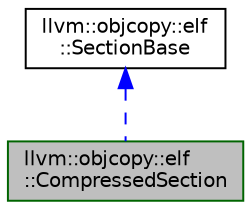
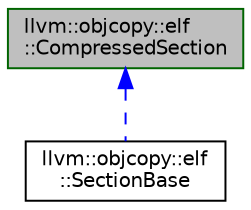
edge "llvm::objcopy::elf ::CompressedSection" -> "llvm::objcopy::elf ::SectionBase": reversed
